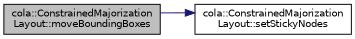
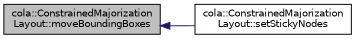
edge "cola::ConstrainedMajorization Layout::moveBoundingBoxes" -> "cola::ConstrainedMajorization Layout::setStickyNodes": reversed
